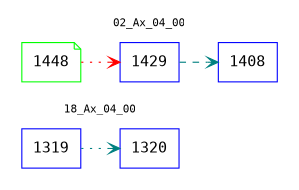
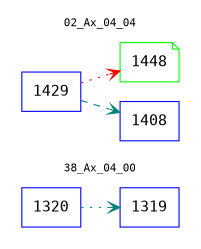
cluster "02_Ax_04_00": label "02_Ax_04_00" -> "02_Ax_04_04"
edge "1448" -> "1429": reversed
cluster "18_Ax_04_00": label "18_Ax_04_00" -> "38_Ax_04_00"
edge "1319" -> "1320": reversed
